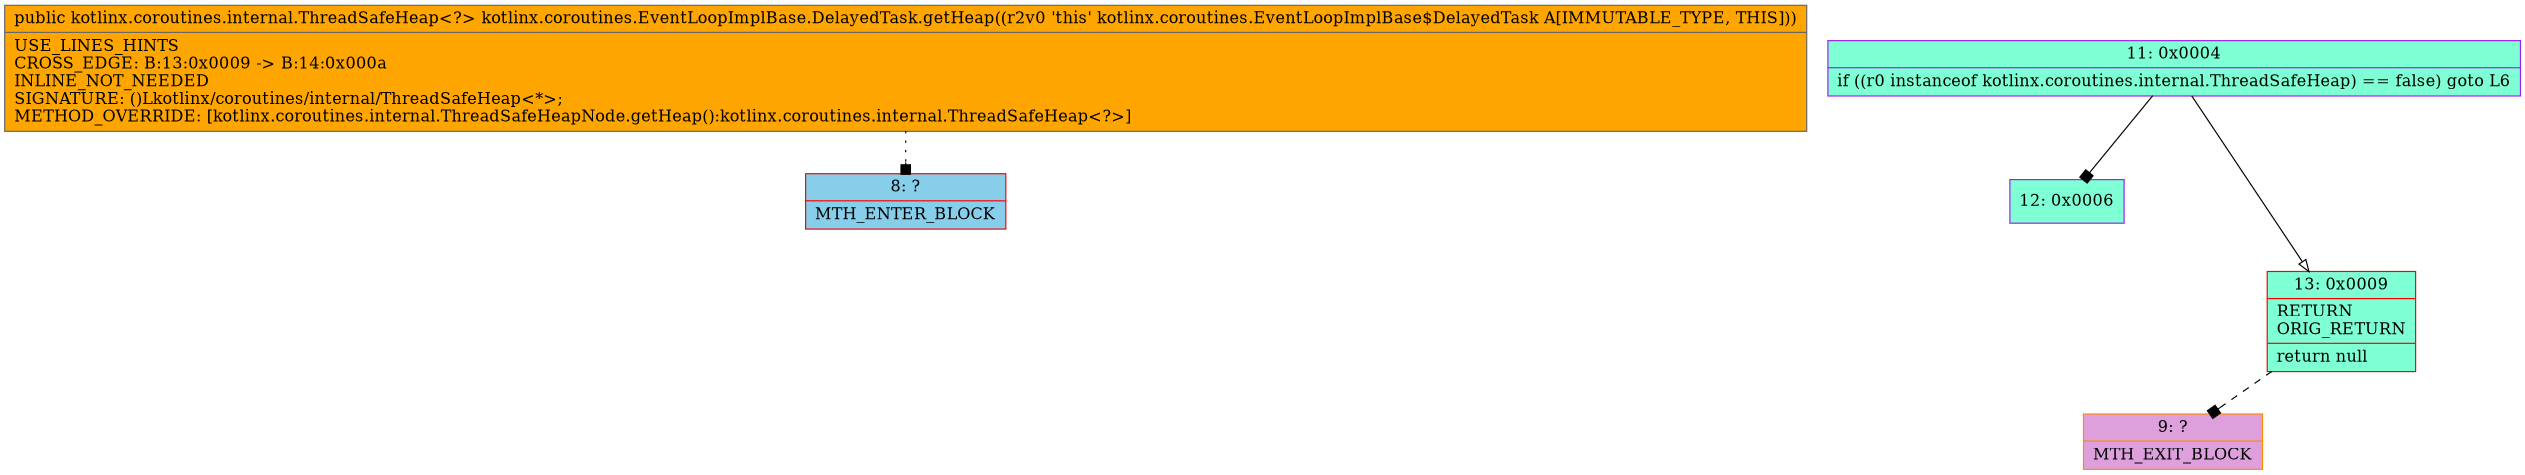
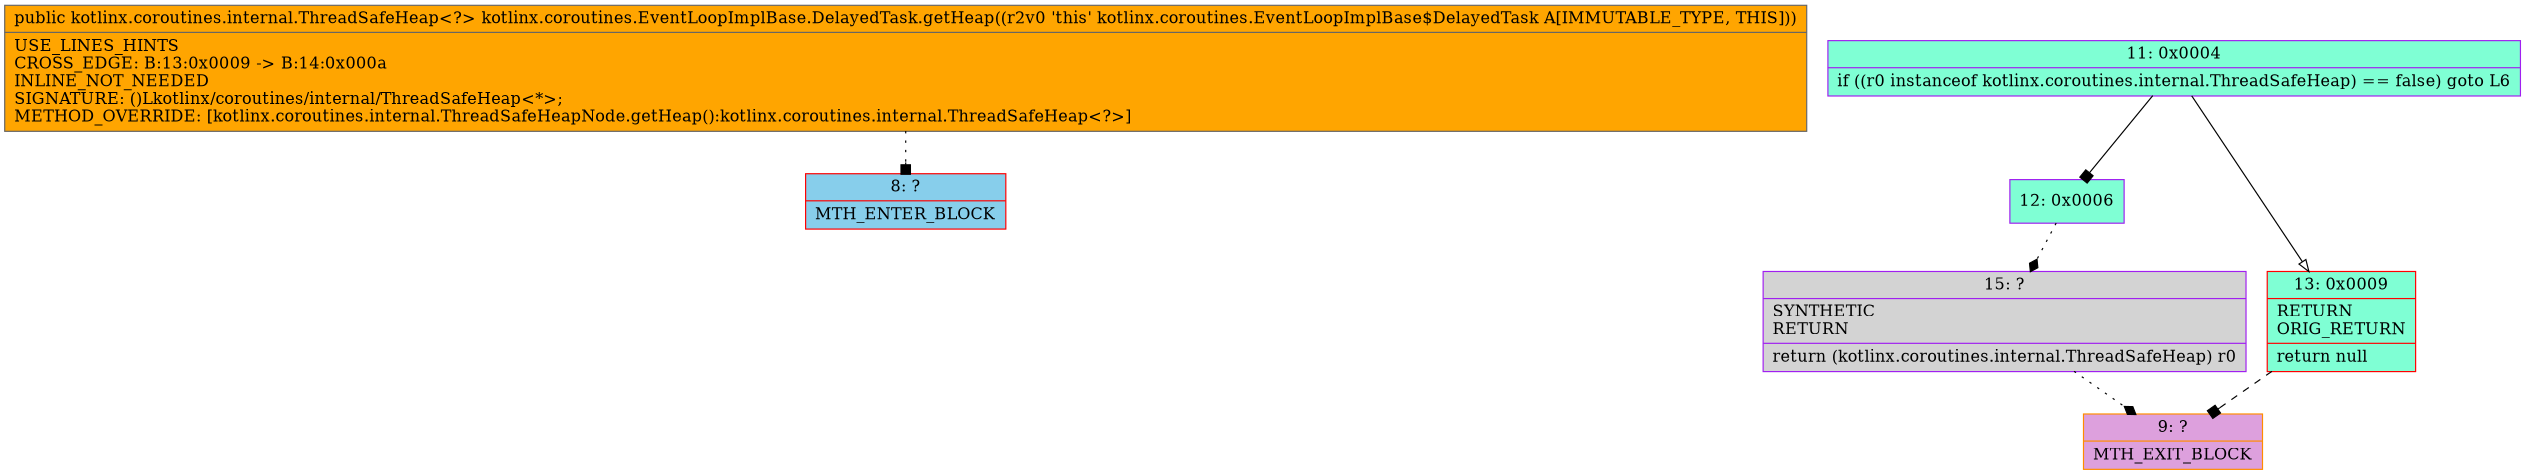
node "15: ?": added
